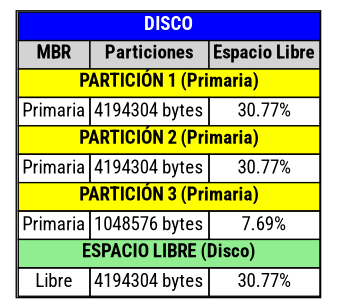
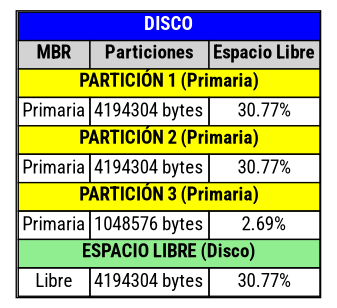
node "DISCO": text "7.69%" -> "2.69%"
